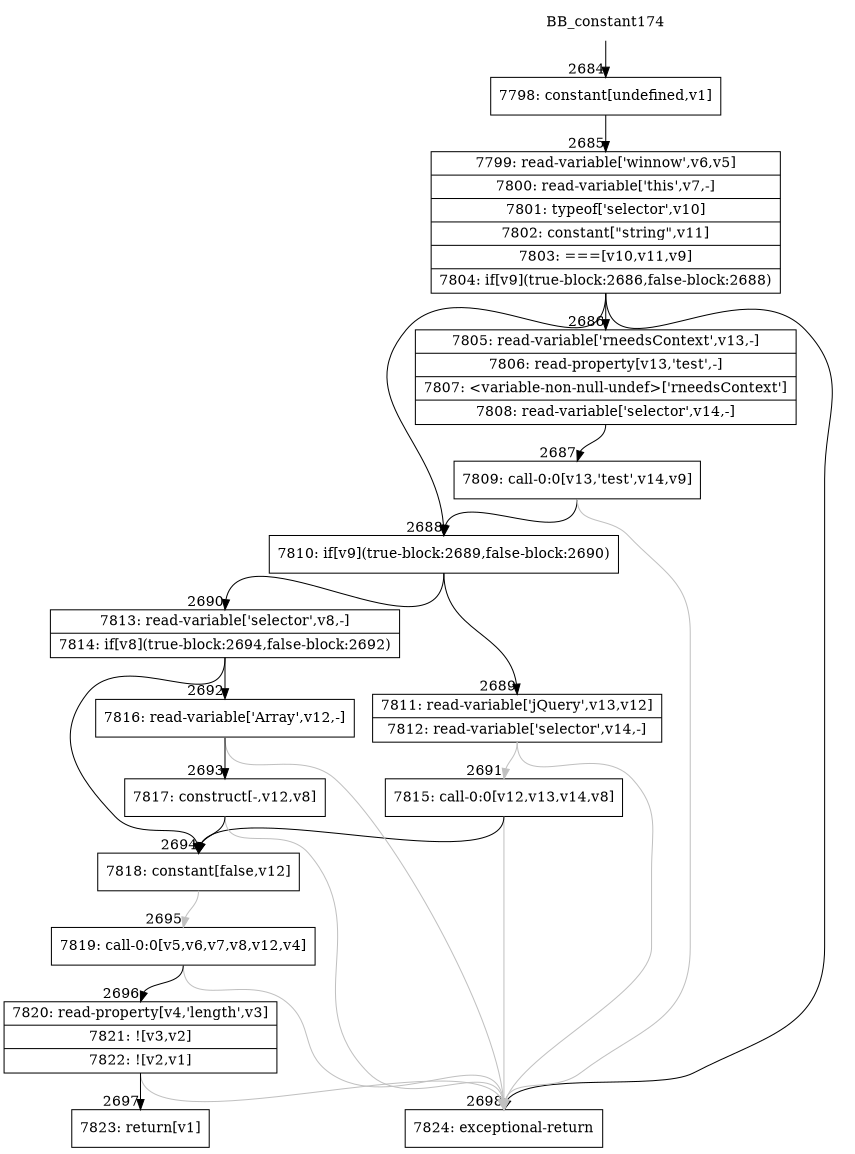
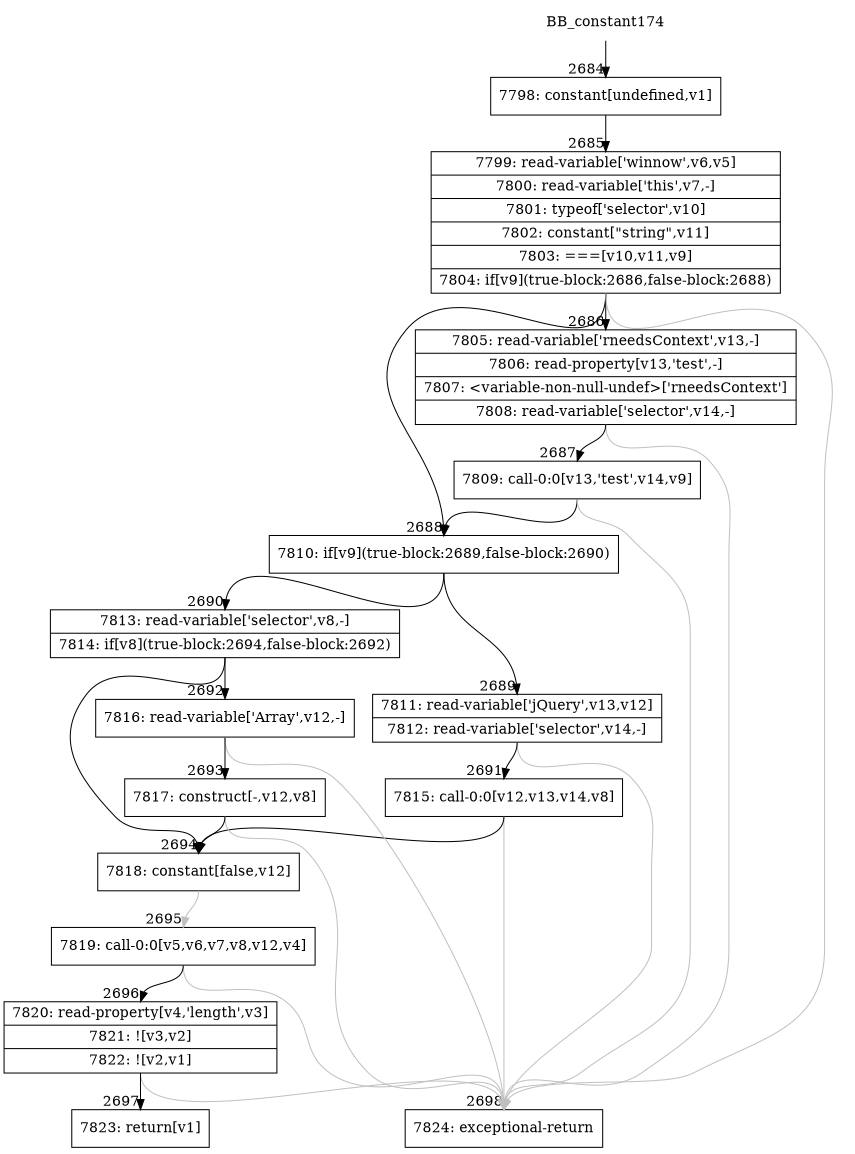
edge "7799: read-variable['winnow',v6,v5]" -> "7824: exceptional-return": color black -> gray
edge "7811: read-variable['jQuery',v13,v12]" -> "7815: call-0:0[v12,v13,v14,v8]": color gray -> black
edge "7805: read-variable['rneedsContext',v13,-]" -> "7824: exceptional-return": added
